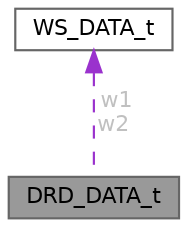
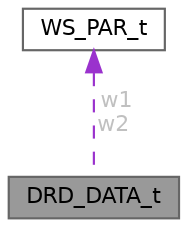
node "WS_DATA_t": label "WS_DATA_t" -> "WS_PAR_t"
